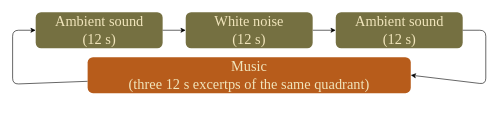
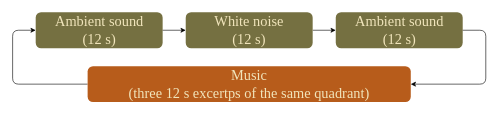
node "Music(three 12 s excertps of the same quadrant)": moved (249, 75) -> (249, 84)
